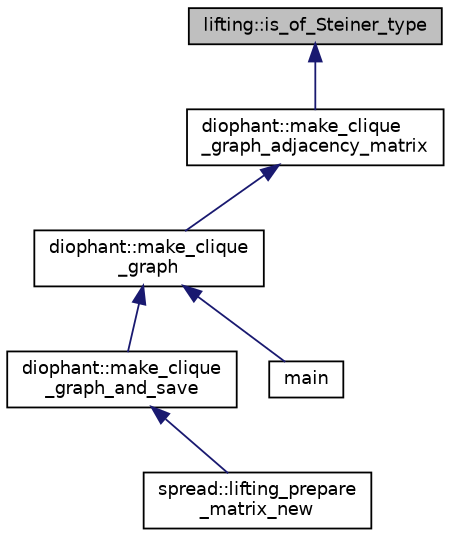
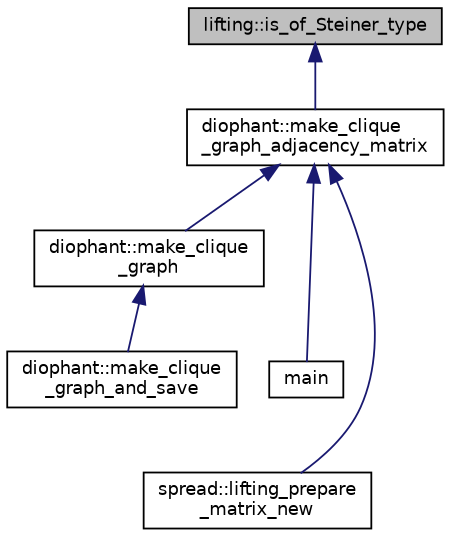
edge "main" -> "diophant::make_clique _graph": now "main" -> "diophant::make_clique _graph_adjacency_matrix"
edge "spread::lifting_prepare _matrix_new" -> "diophant::make_clique _graph_and_save": now "spread::lifting_prepare _matrix_new" -> "diophant::make_clique _graph_adjacency_matrix"
